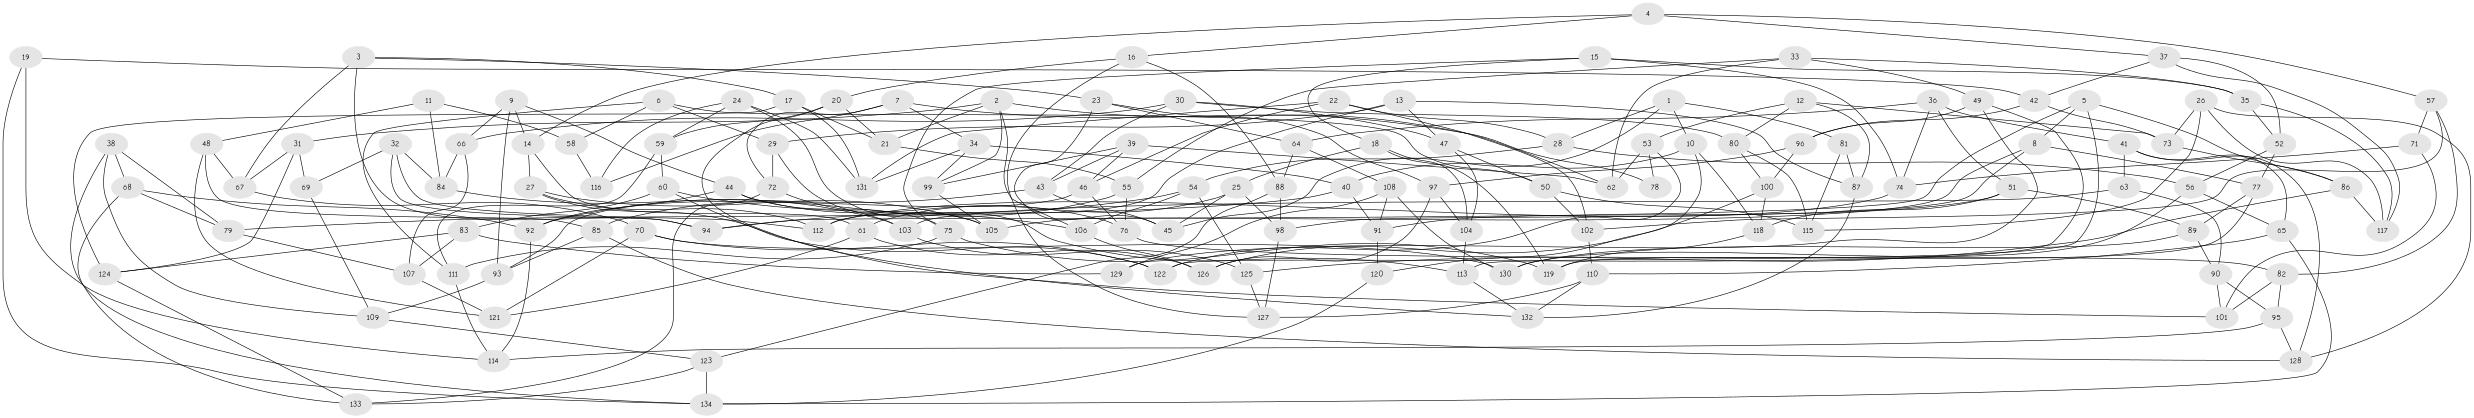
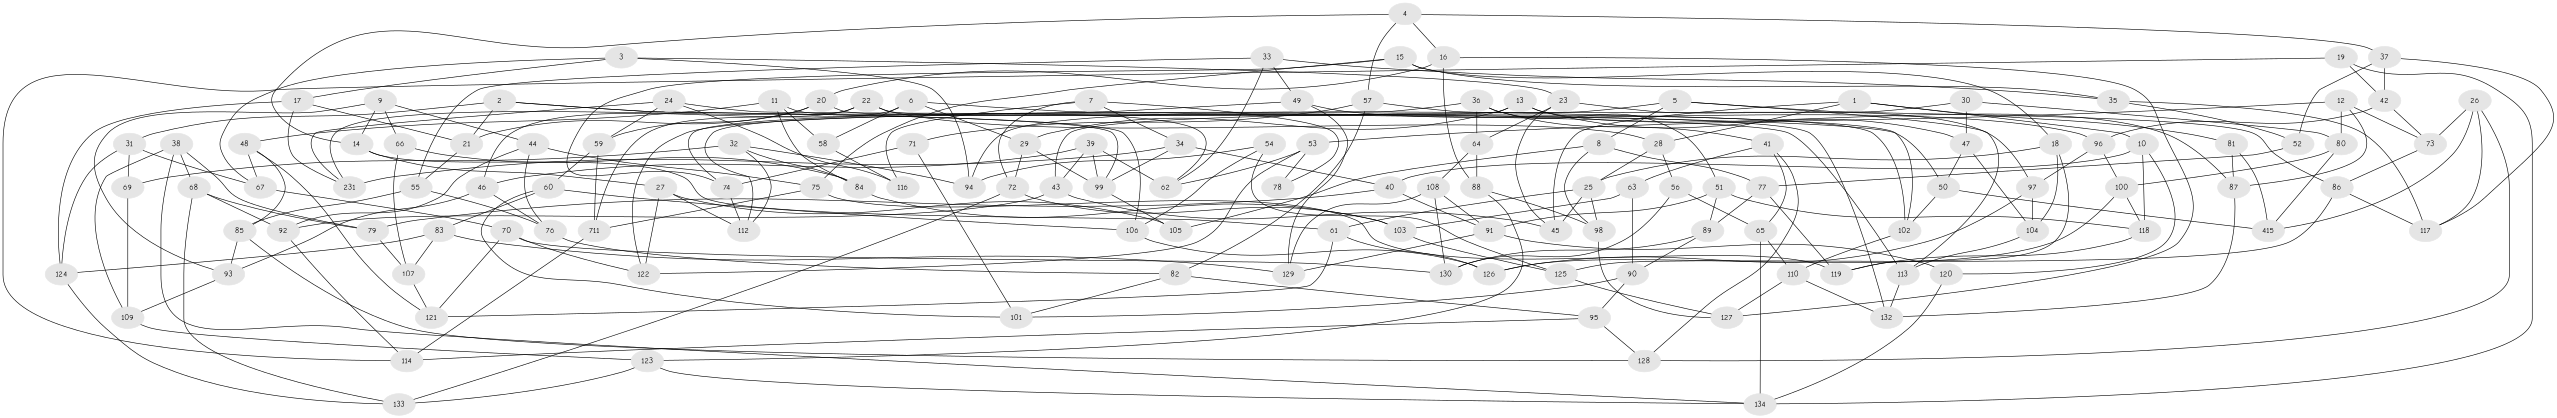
edge "2" -- "62": now "11" -- "62"
edge "30" -- "66": removed
edge "28" -- "54": now "28" -- "25"
edge "52" -- "56": removed
node "131": label "131" -> "231"
edge "29" -- "105": now "29" -- "99"
node "115": label "115" -> "415"
edge "91" -- "129": added
node "111": label "111" -> "711"
